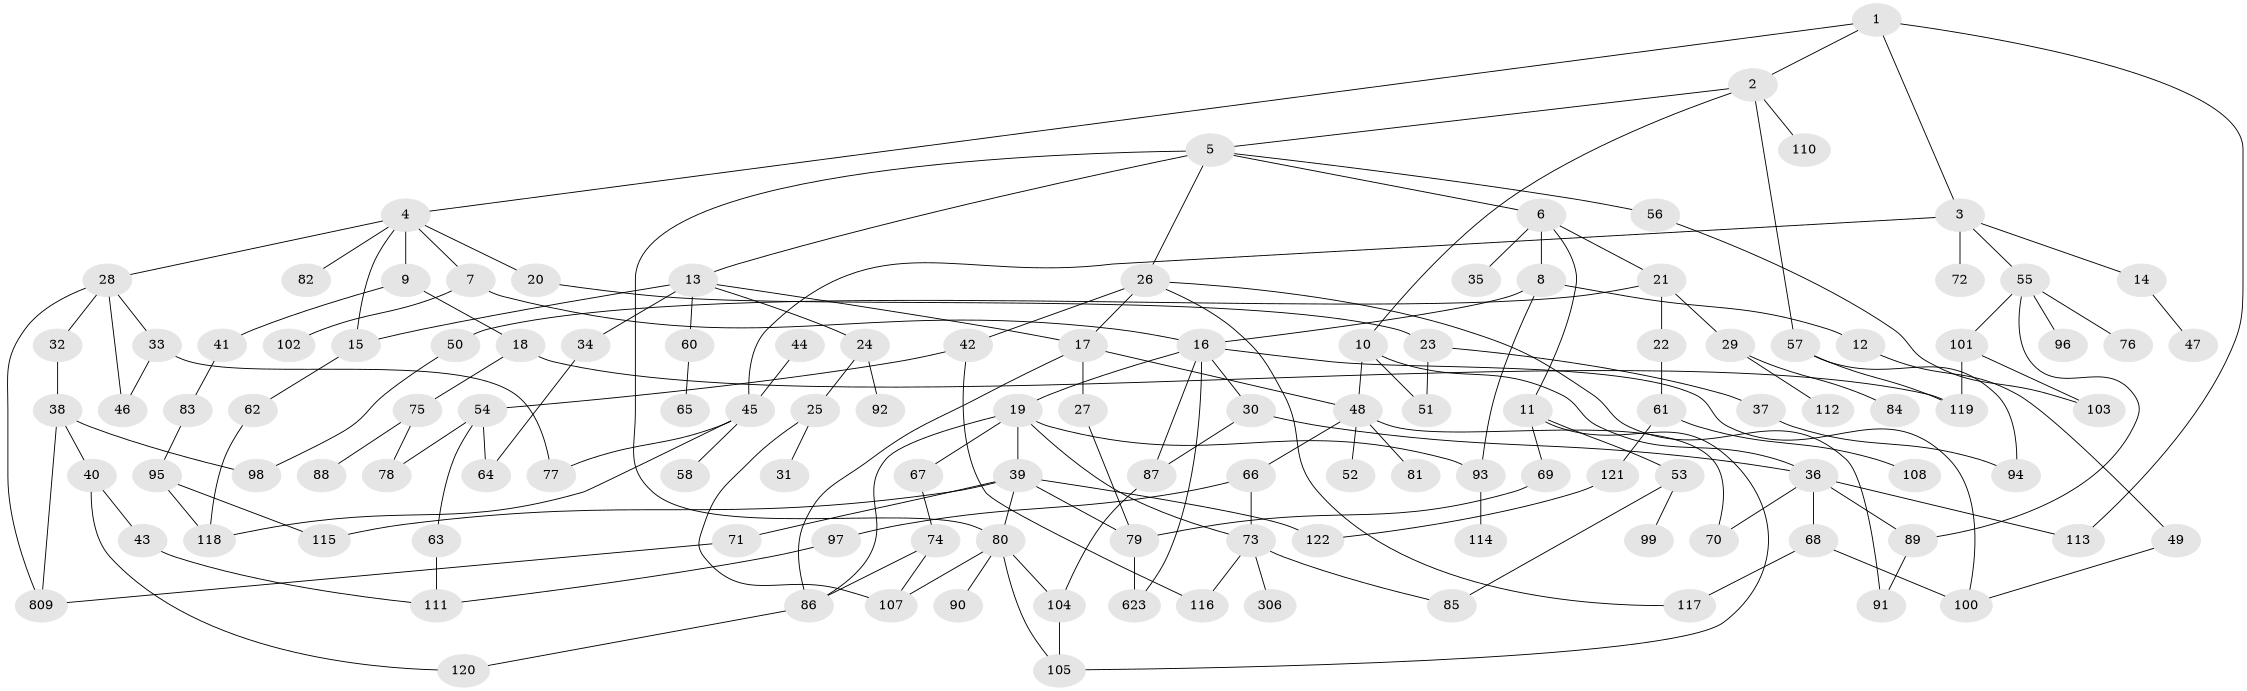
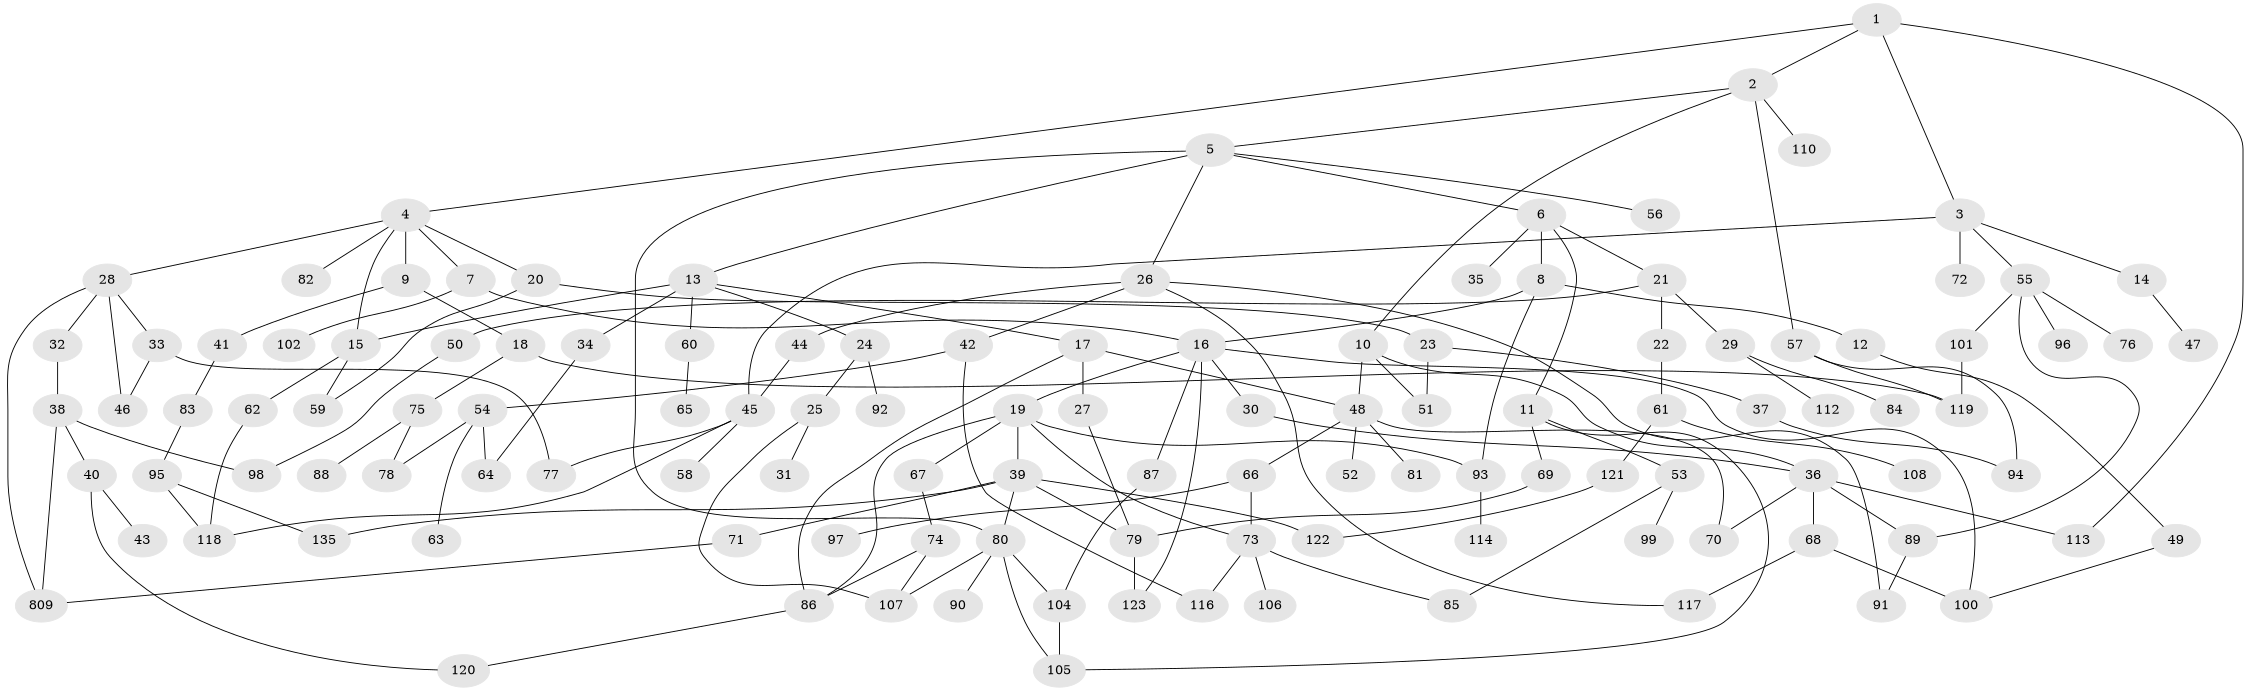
edge "26" -- "17": now "26" -- "44"
node "59": added
node "103": removed
edge "30" -- "87": removed
node "115": label "115" -> "135"
node "111": removed
node "623": label "623" -> "123"
node "306": label "306" -> "106"
